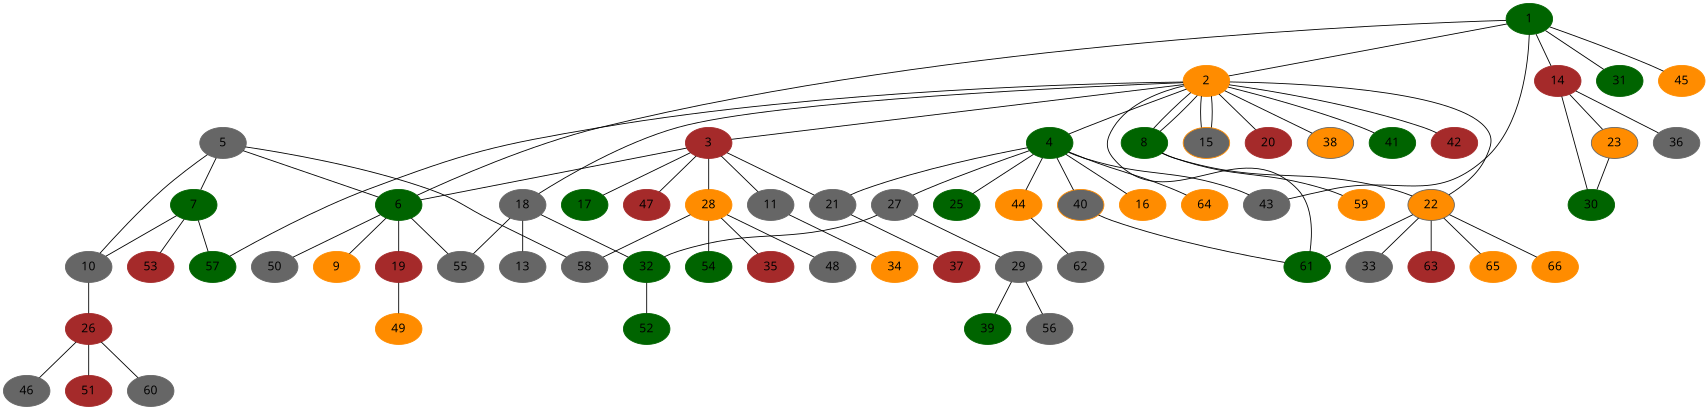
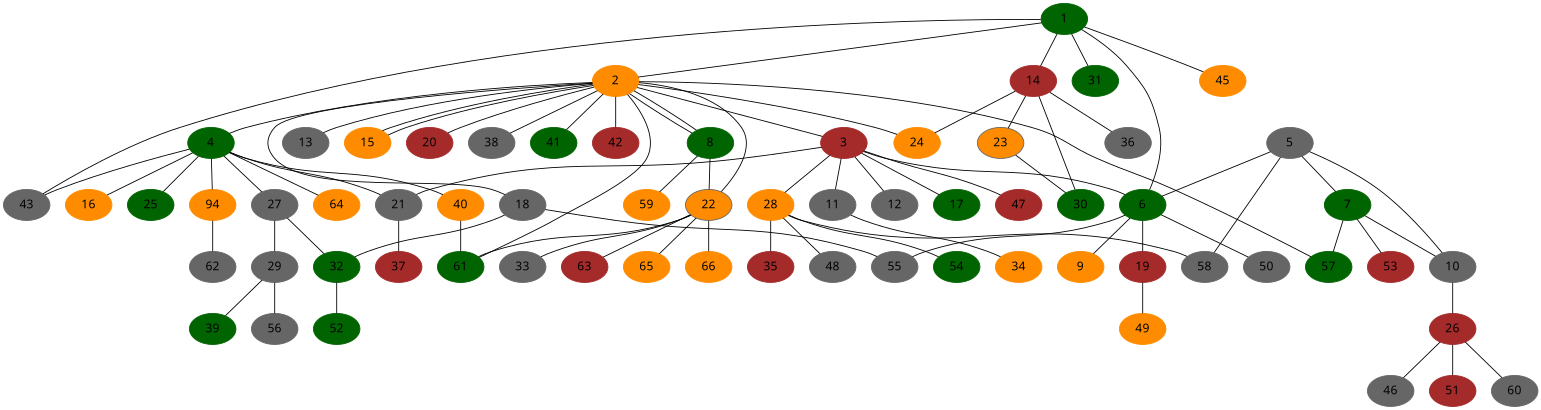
node "24": added
node "15": fillcolor gray40 -> darkorange
node "38": fillcolor darkorange -> gray40
node "12": added
node "44": label "44" -> "94"
node "40": fillcolor gray40 -> darkorange
edge "18" -- "13": now "2" -- "13"
